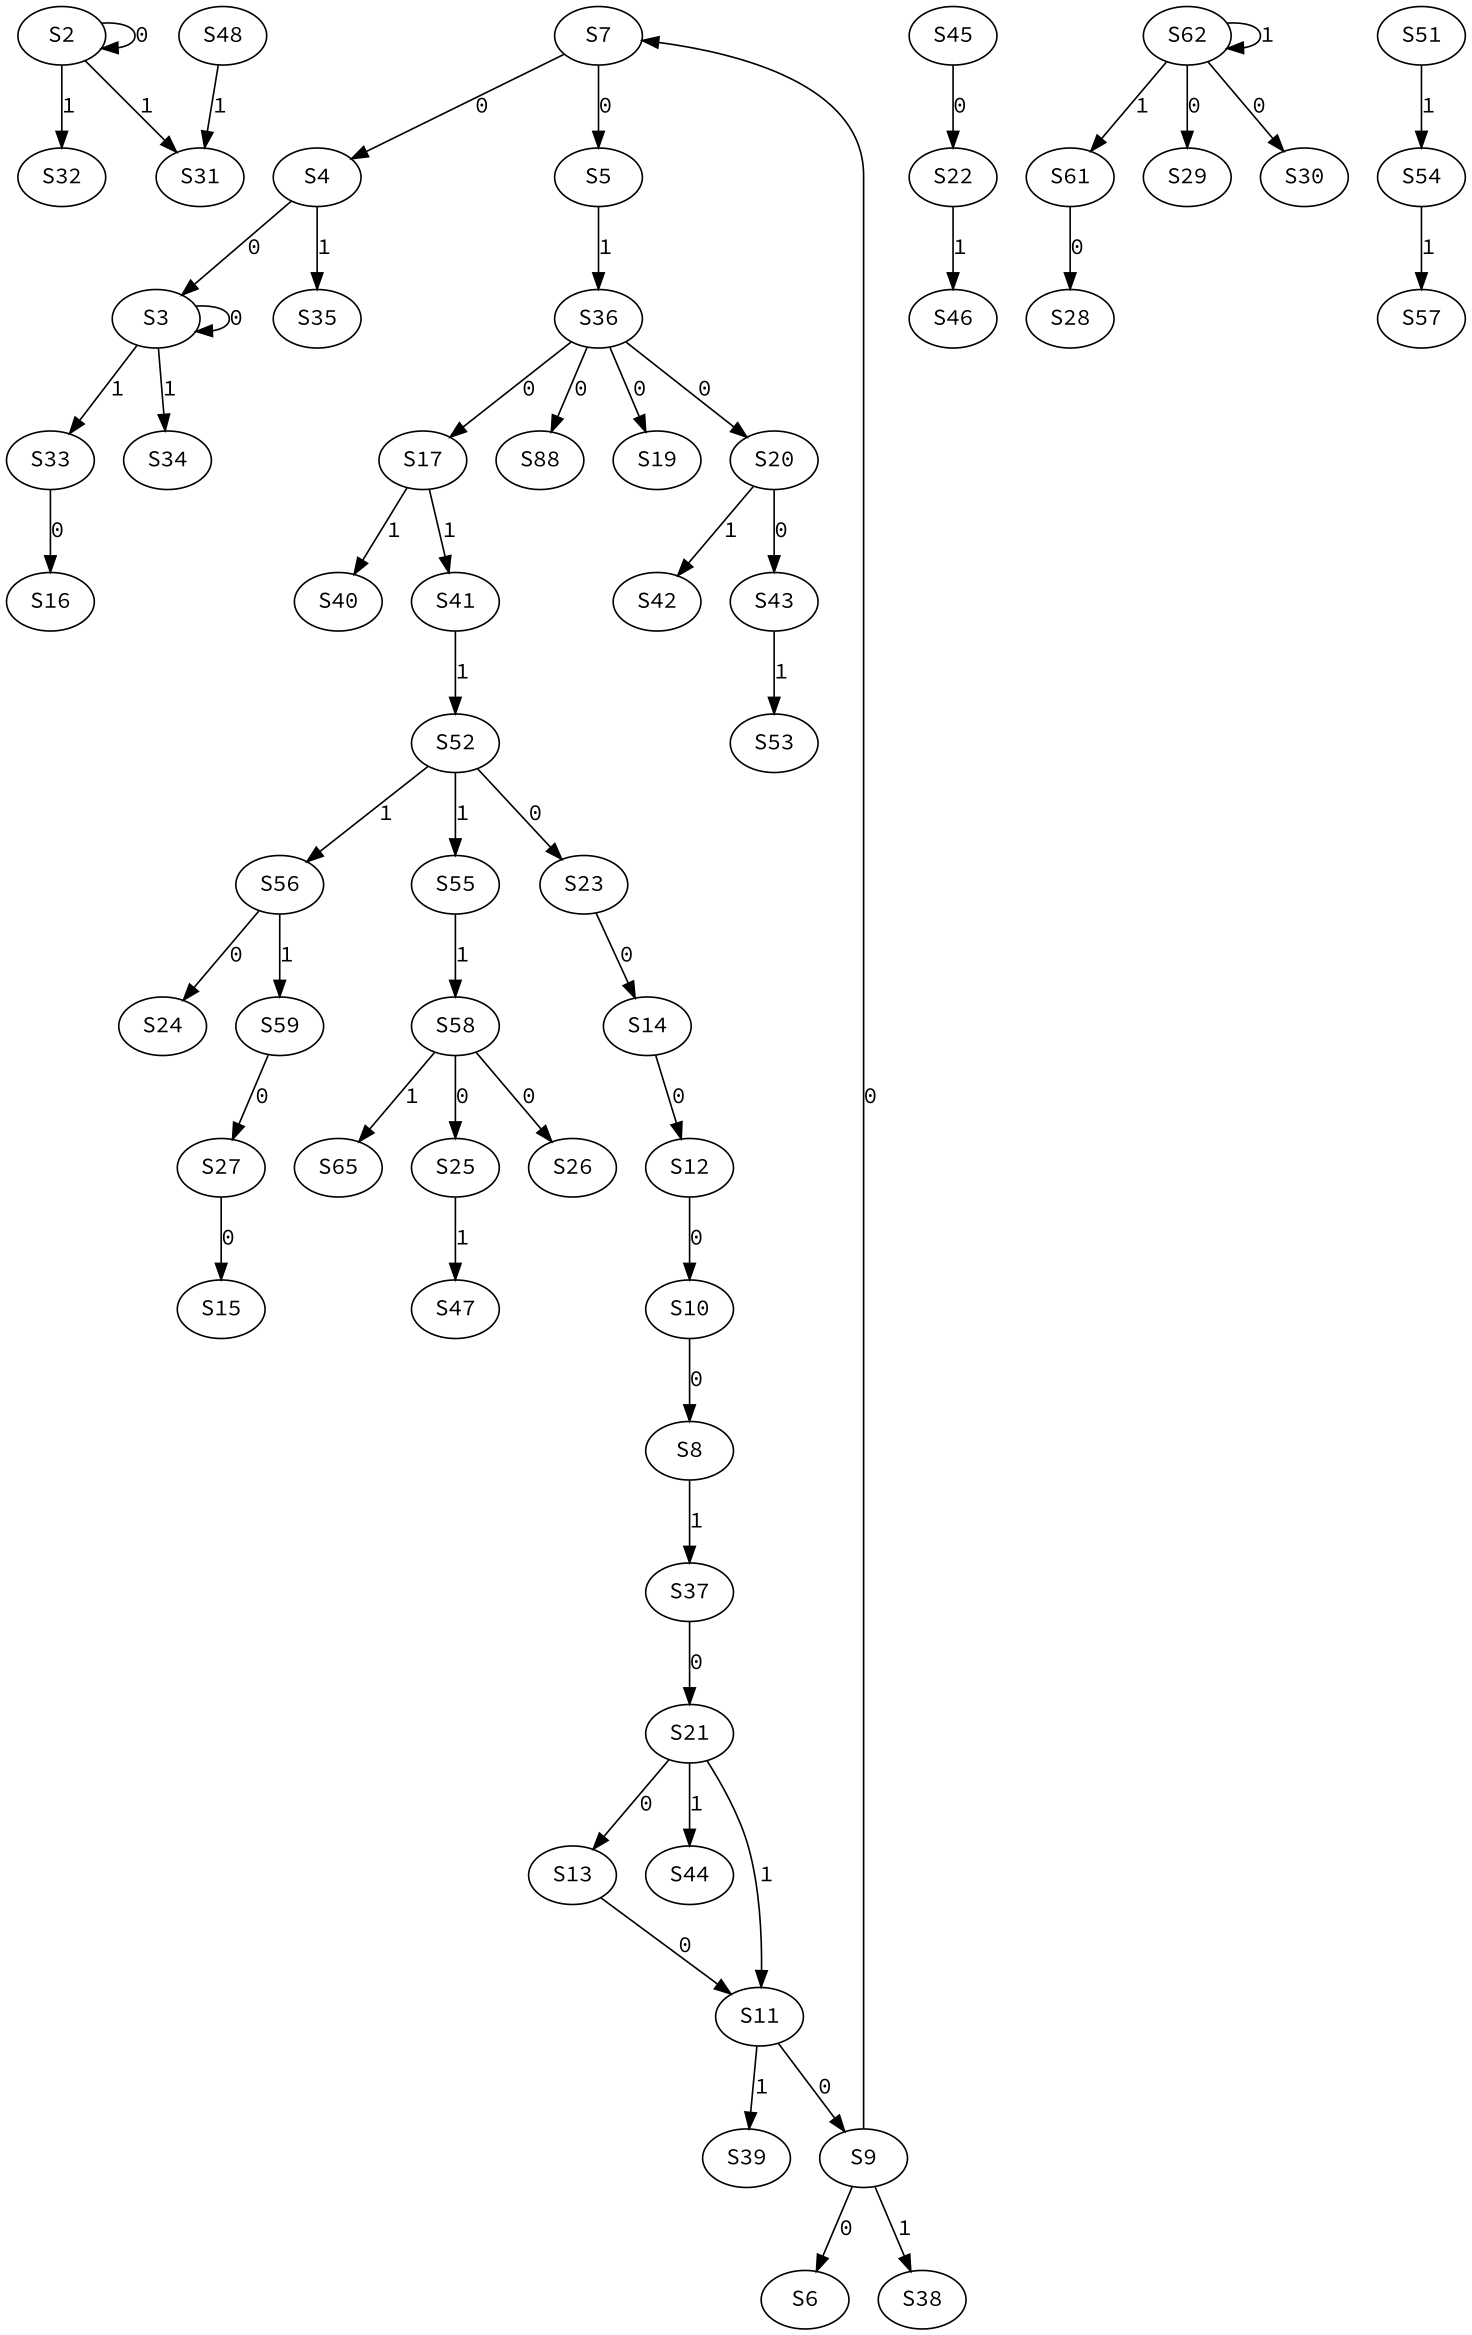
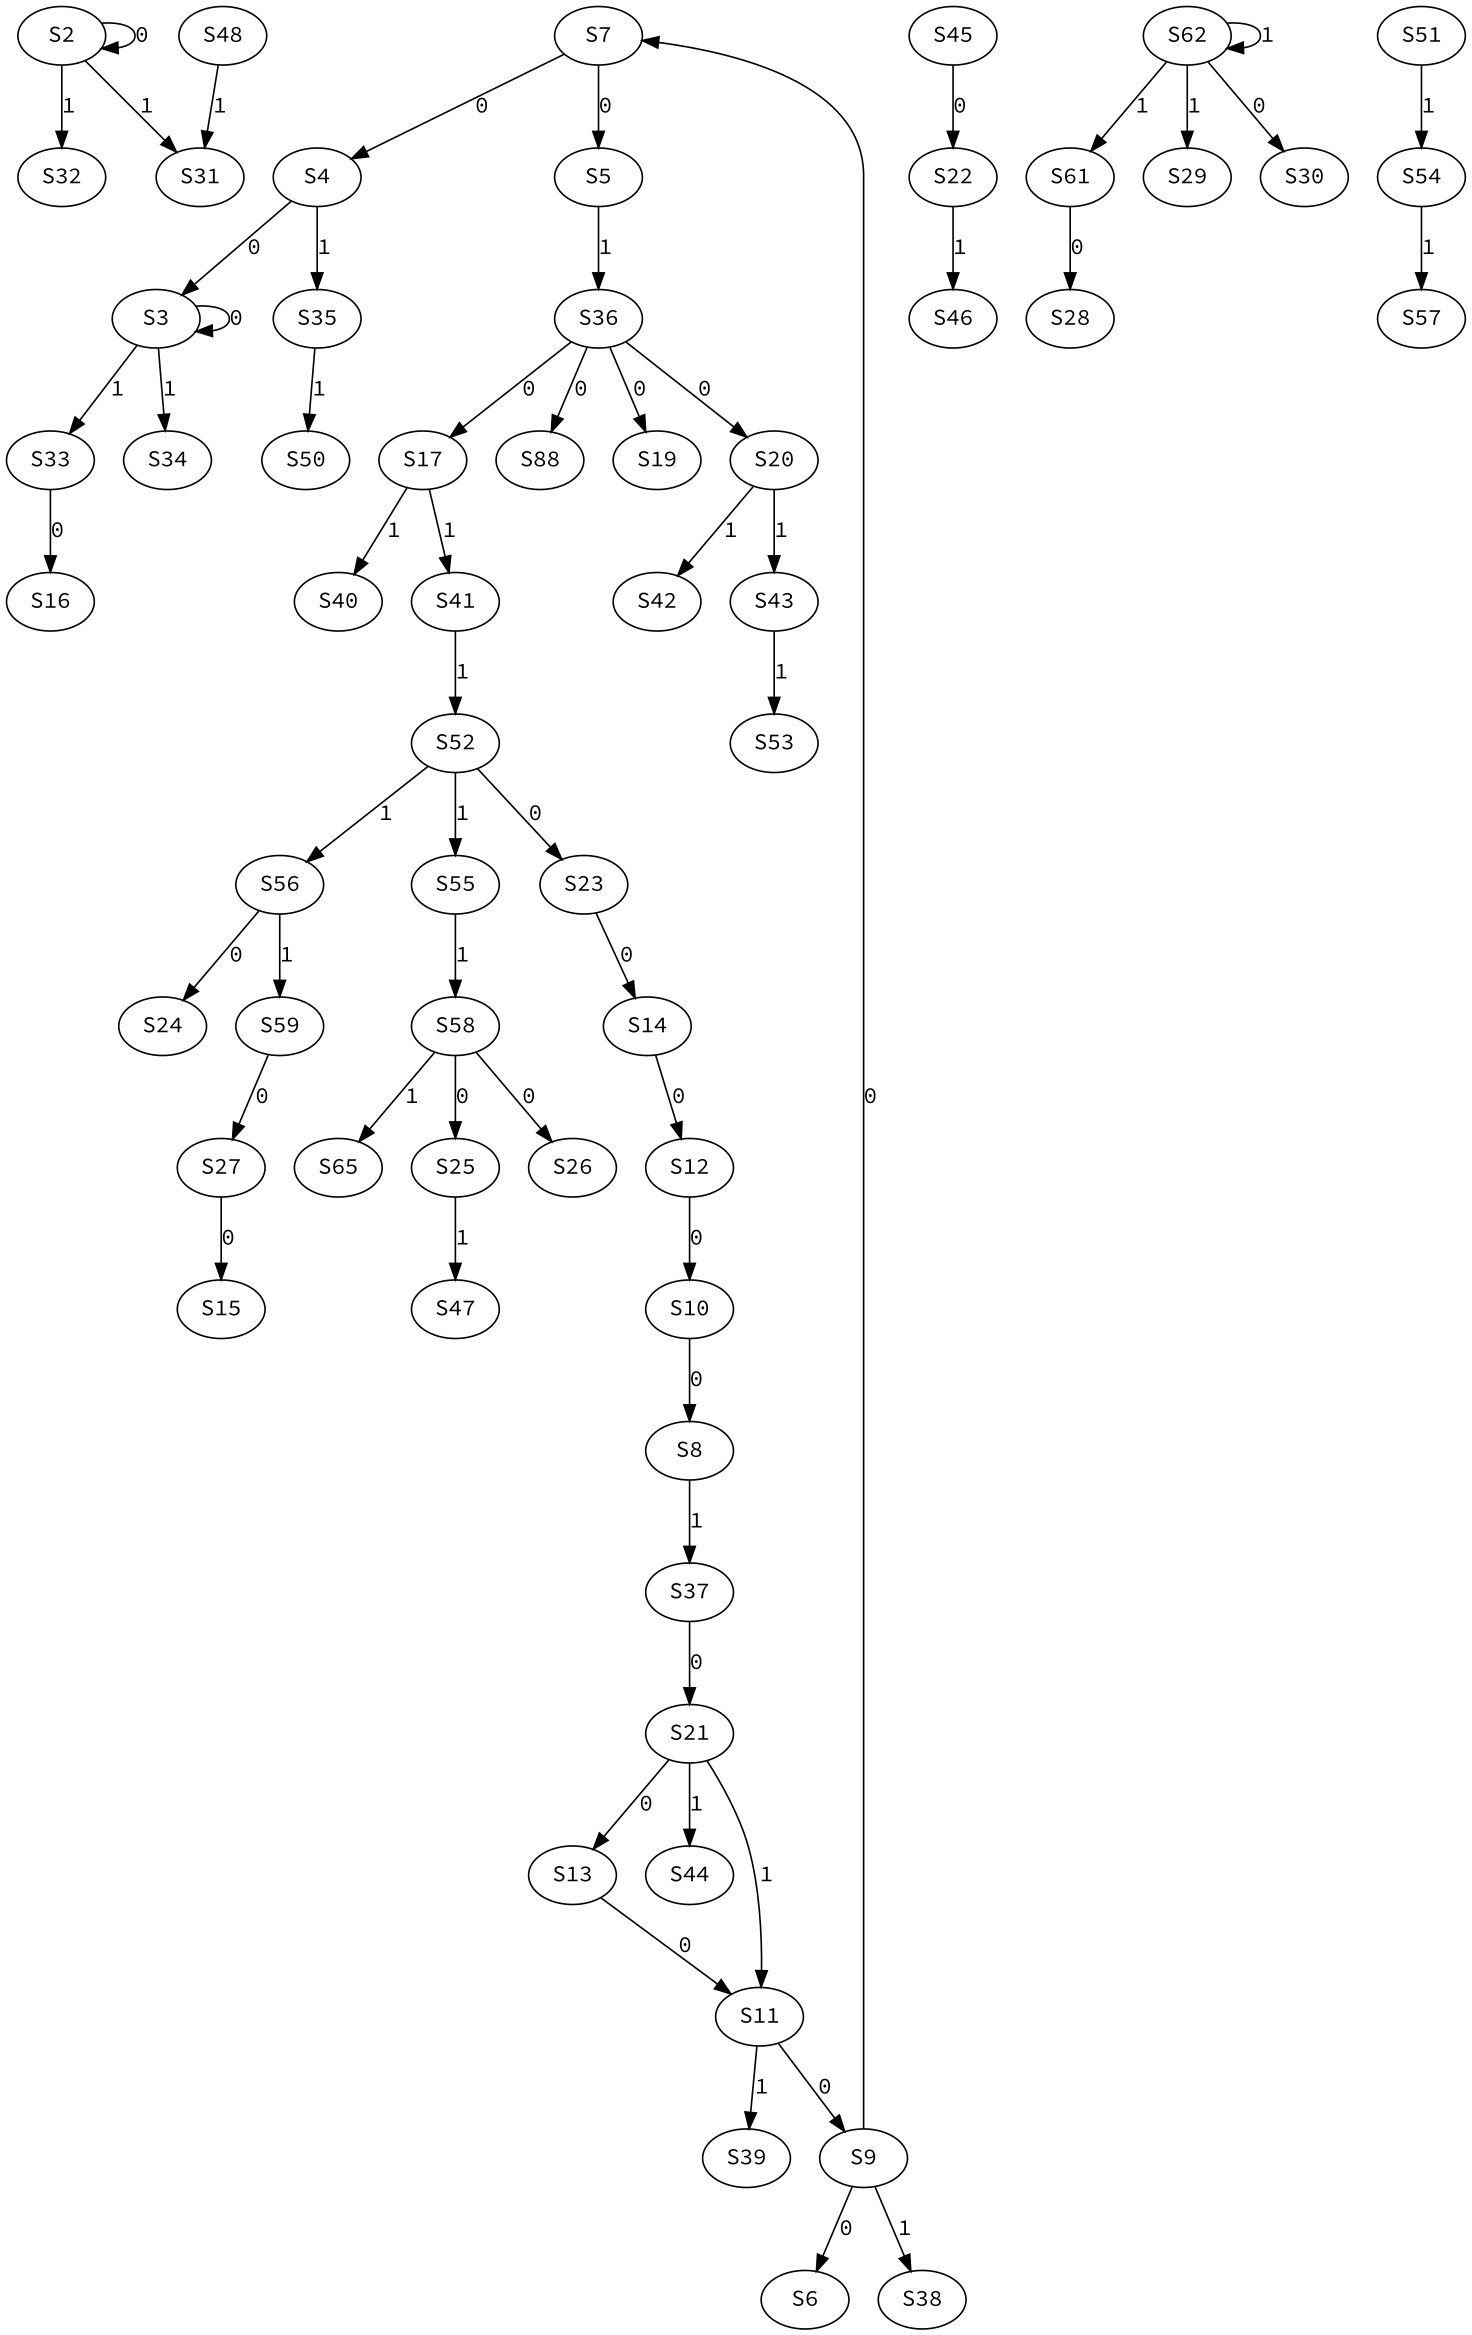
edge "S62" -> "S29": label "0" -> "1"
node "S50": added
edge "S20" -> "S43": label "0" -> "1"
